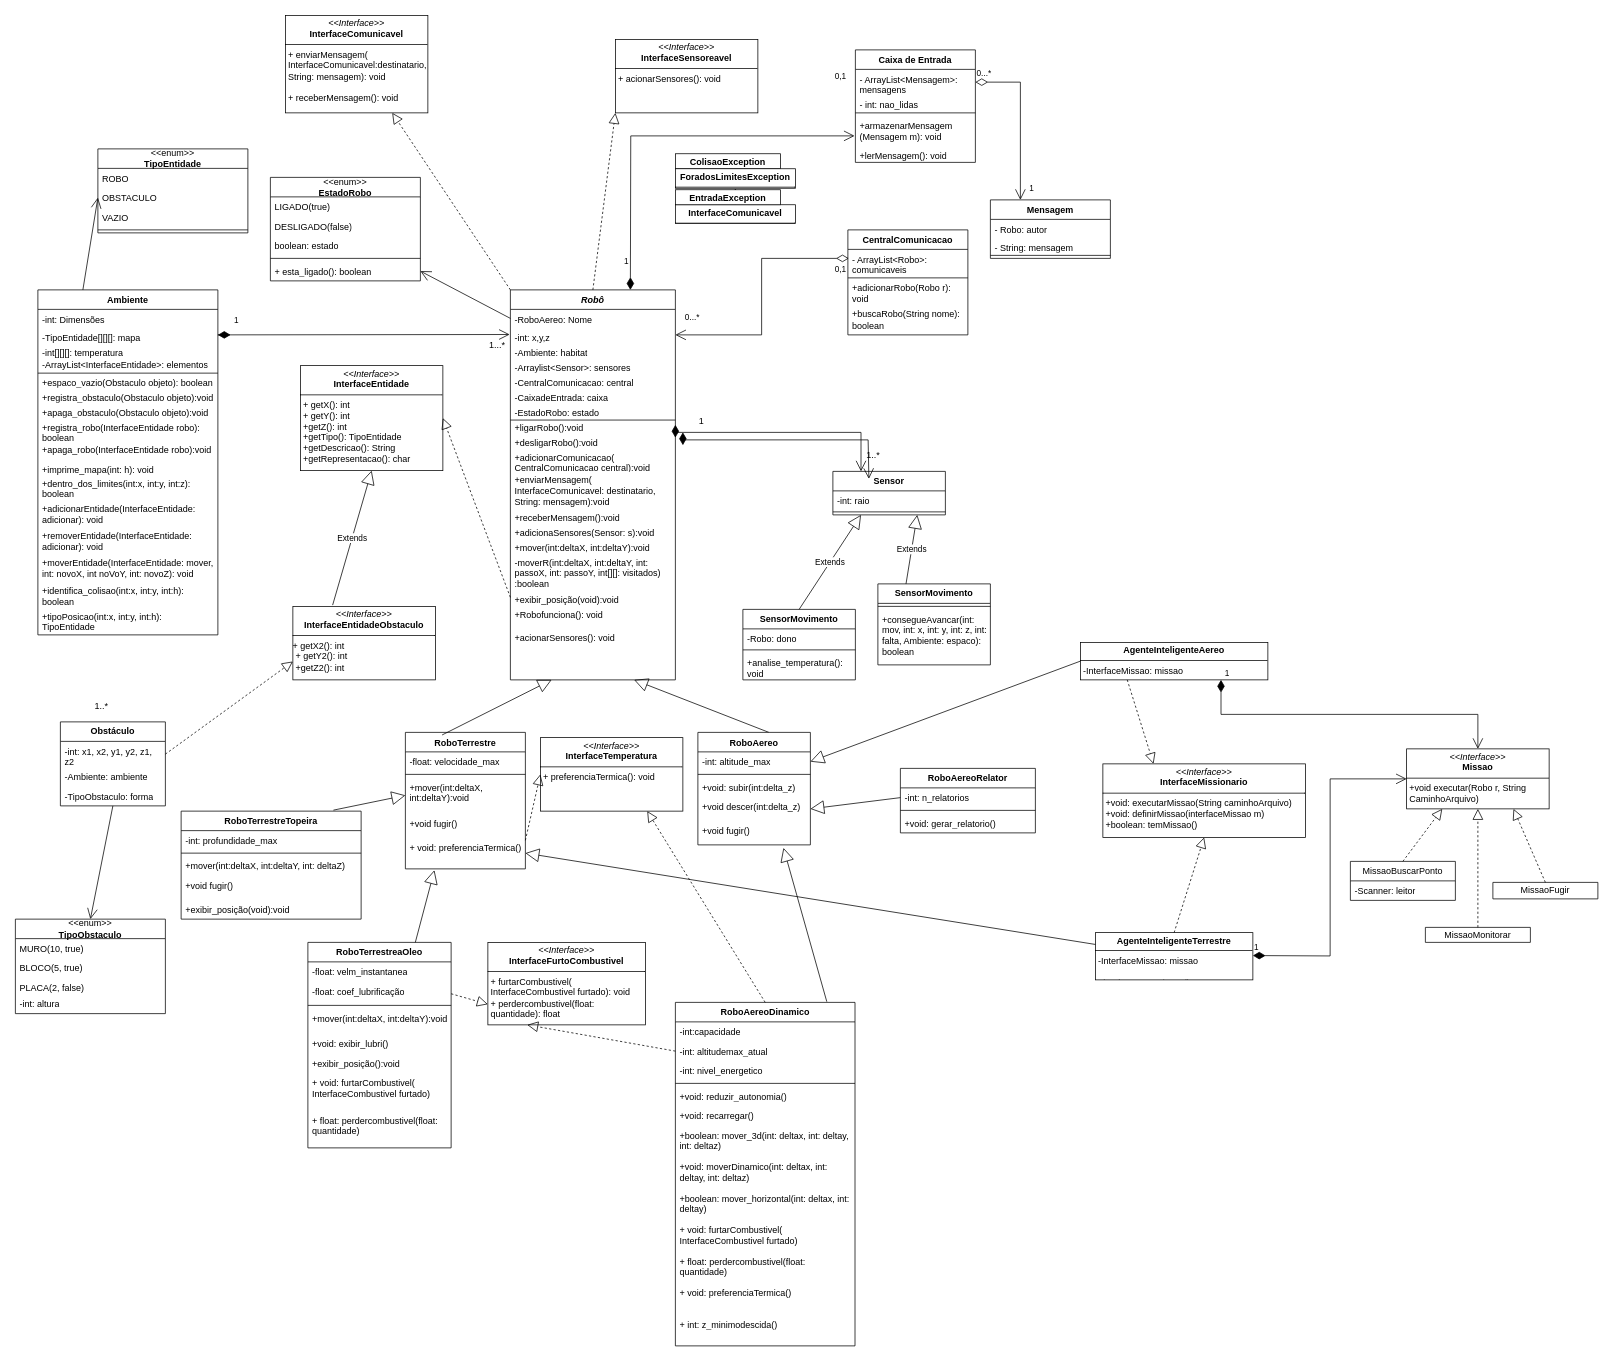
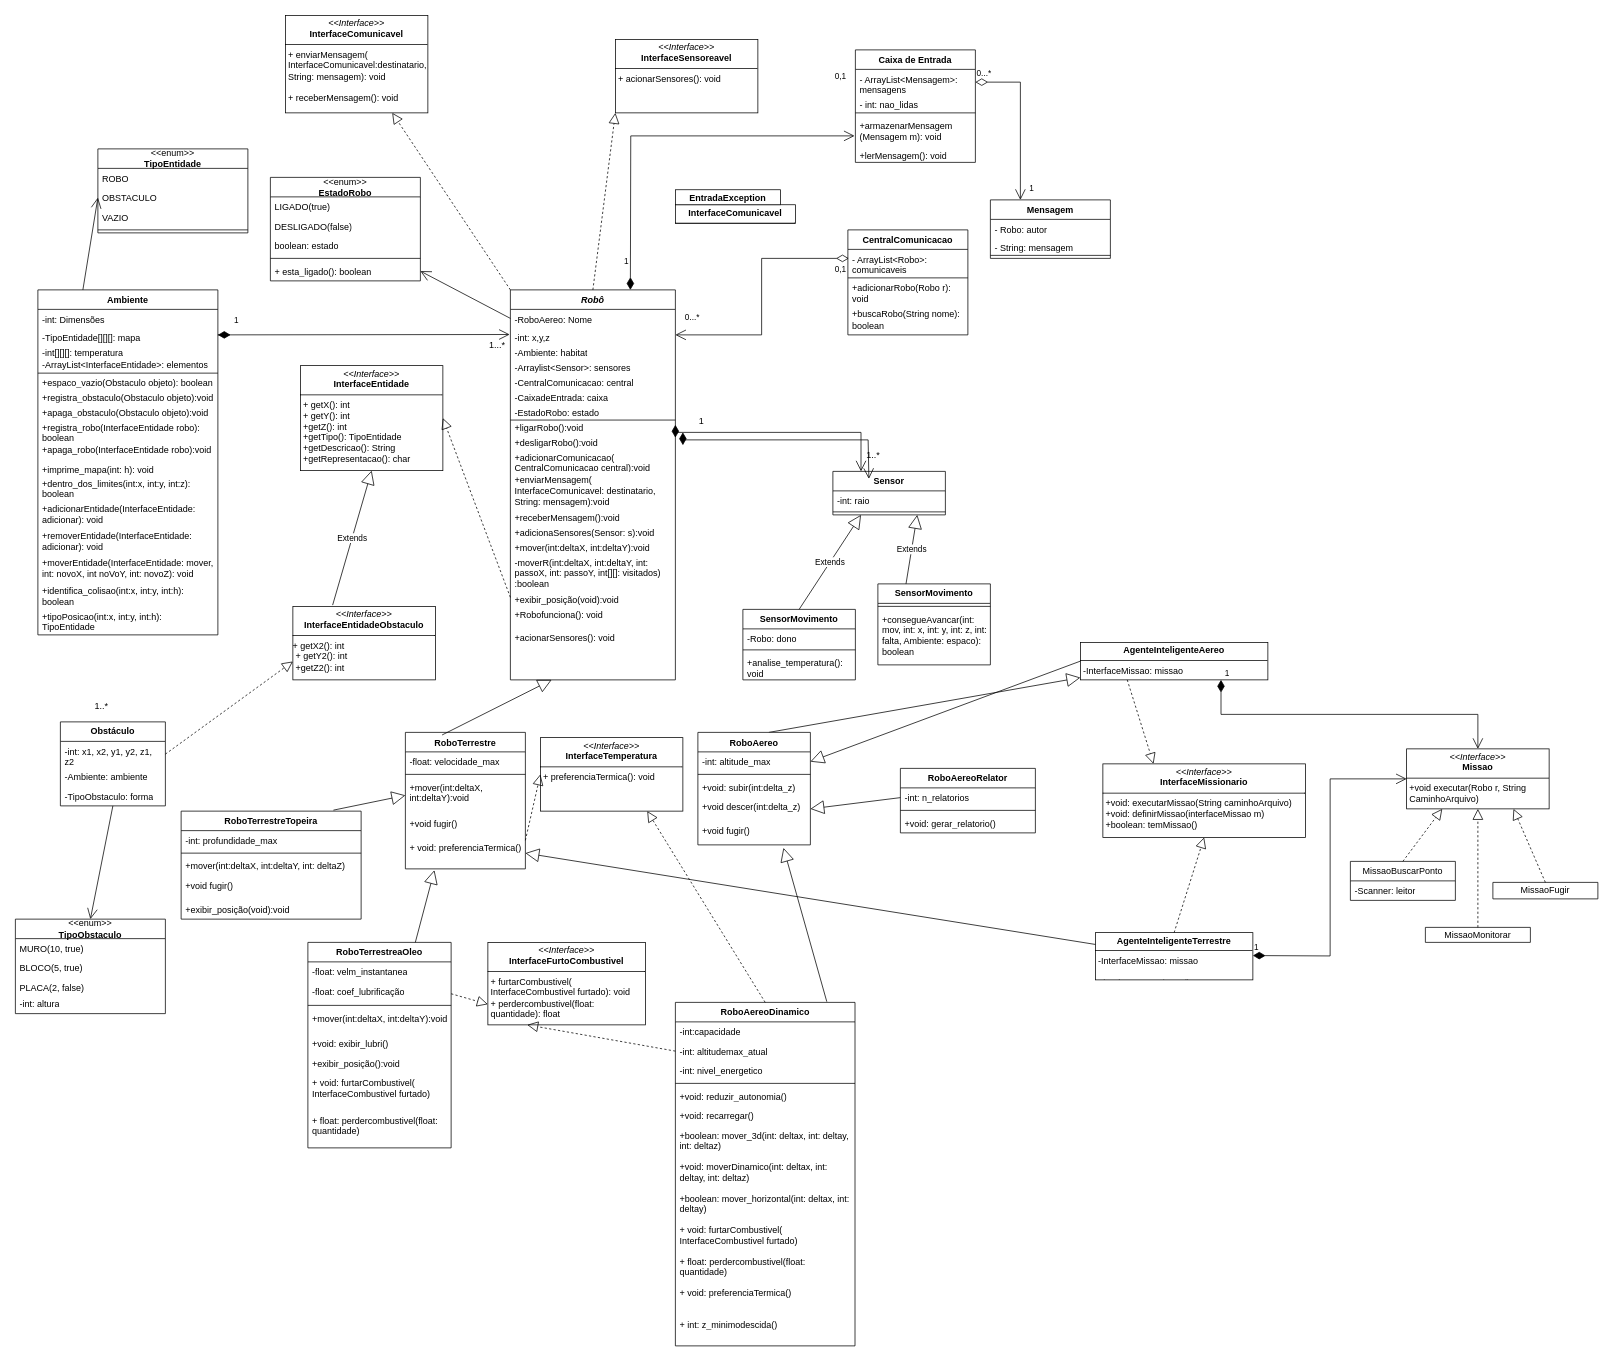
node "ColisaoException": removed
node "ForadosLimitesException": removed
edge "InterfaceComunicavel" -> "ForadosLimitesException": removed
edge "RoboAereo" -> "Robô": now "RoboAereo" -> "AgenteInteligenteAereo -InterfaceMissao: missao"
